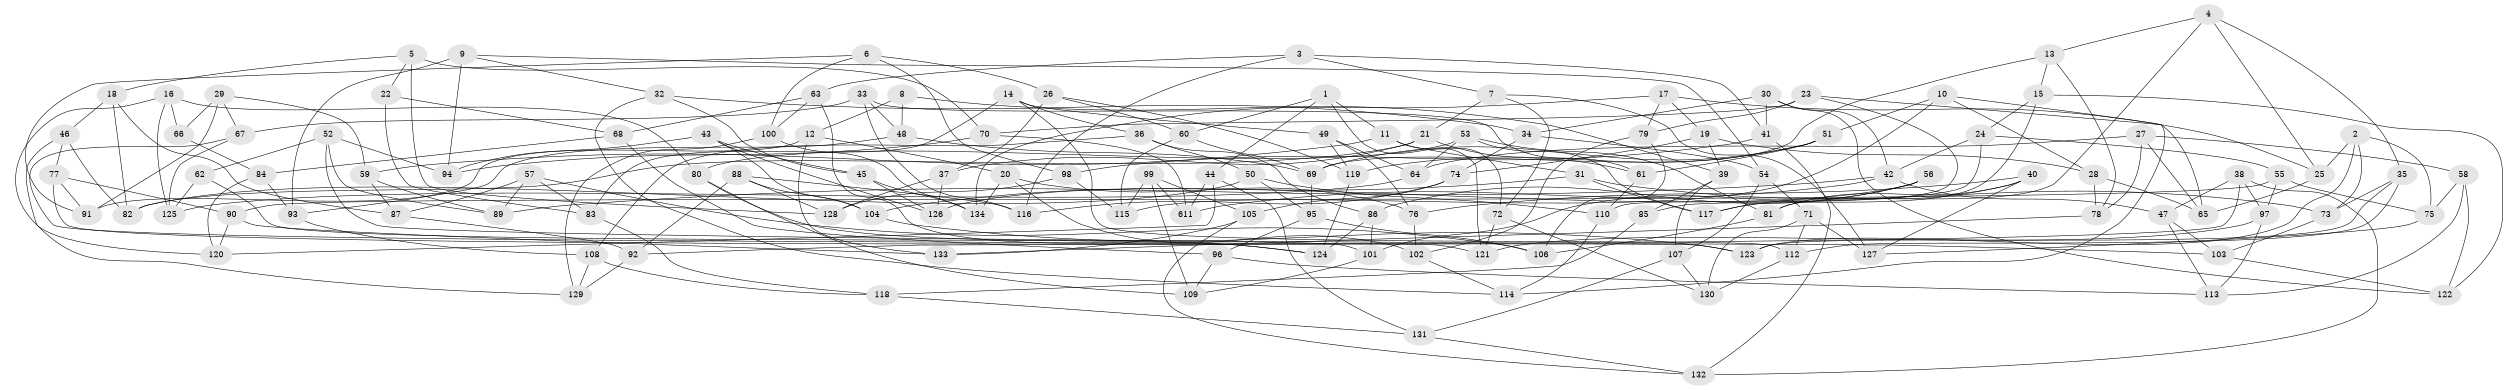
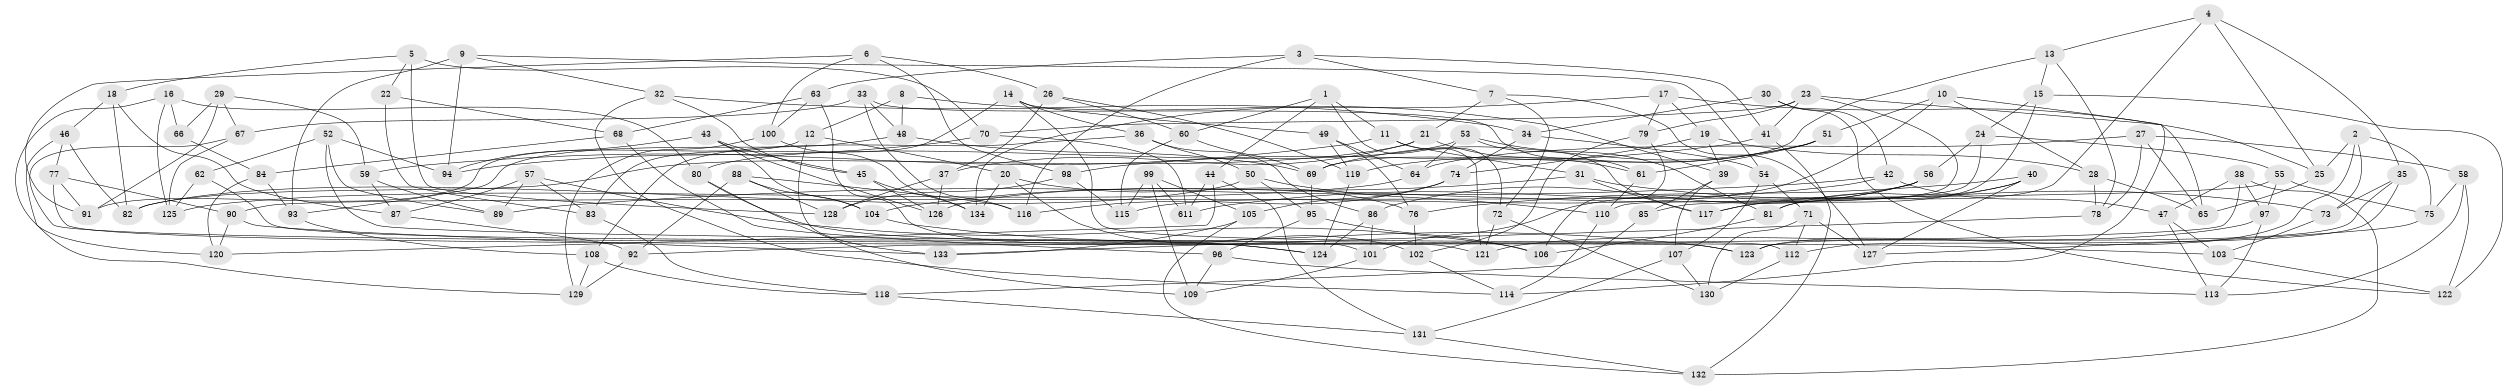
edge "30" -- "41": now "23" -- "41"
edge "24" -- "42": now "24" -- "56"
